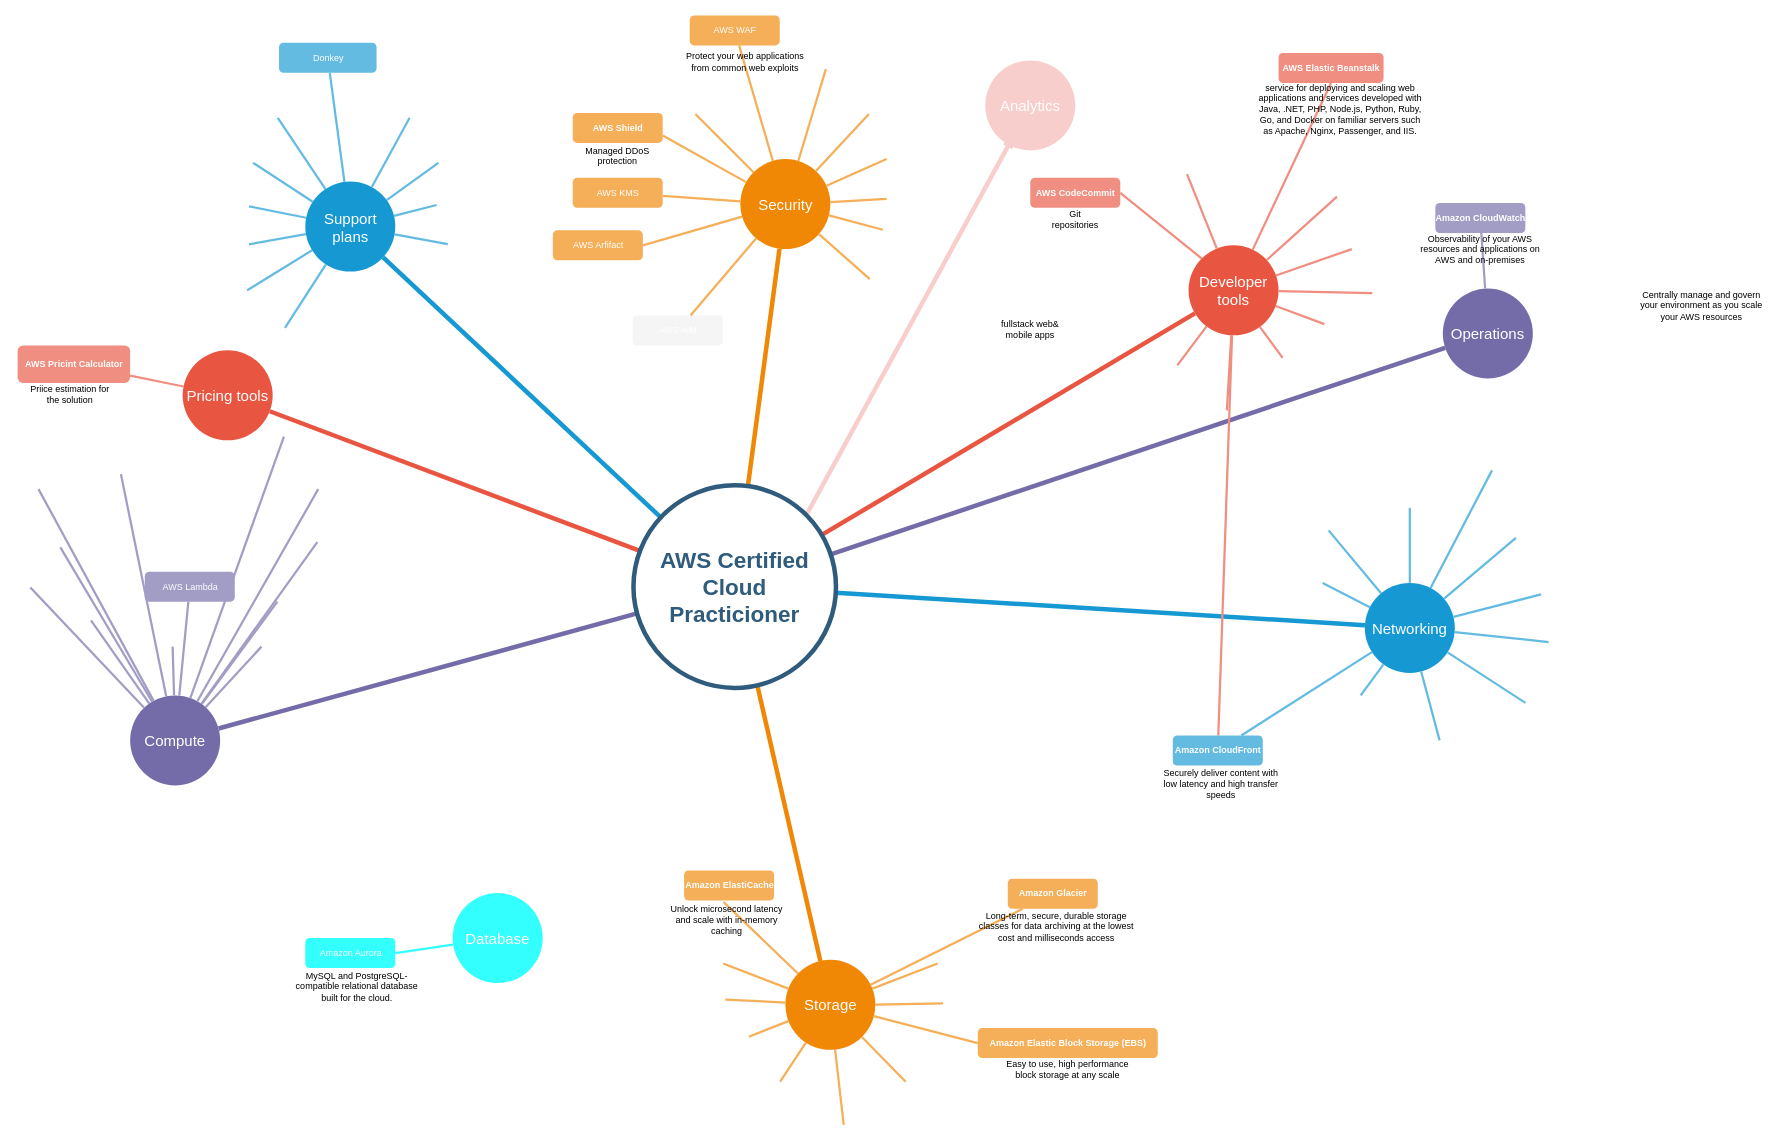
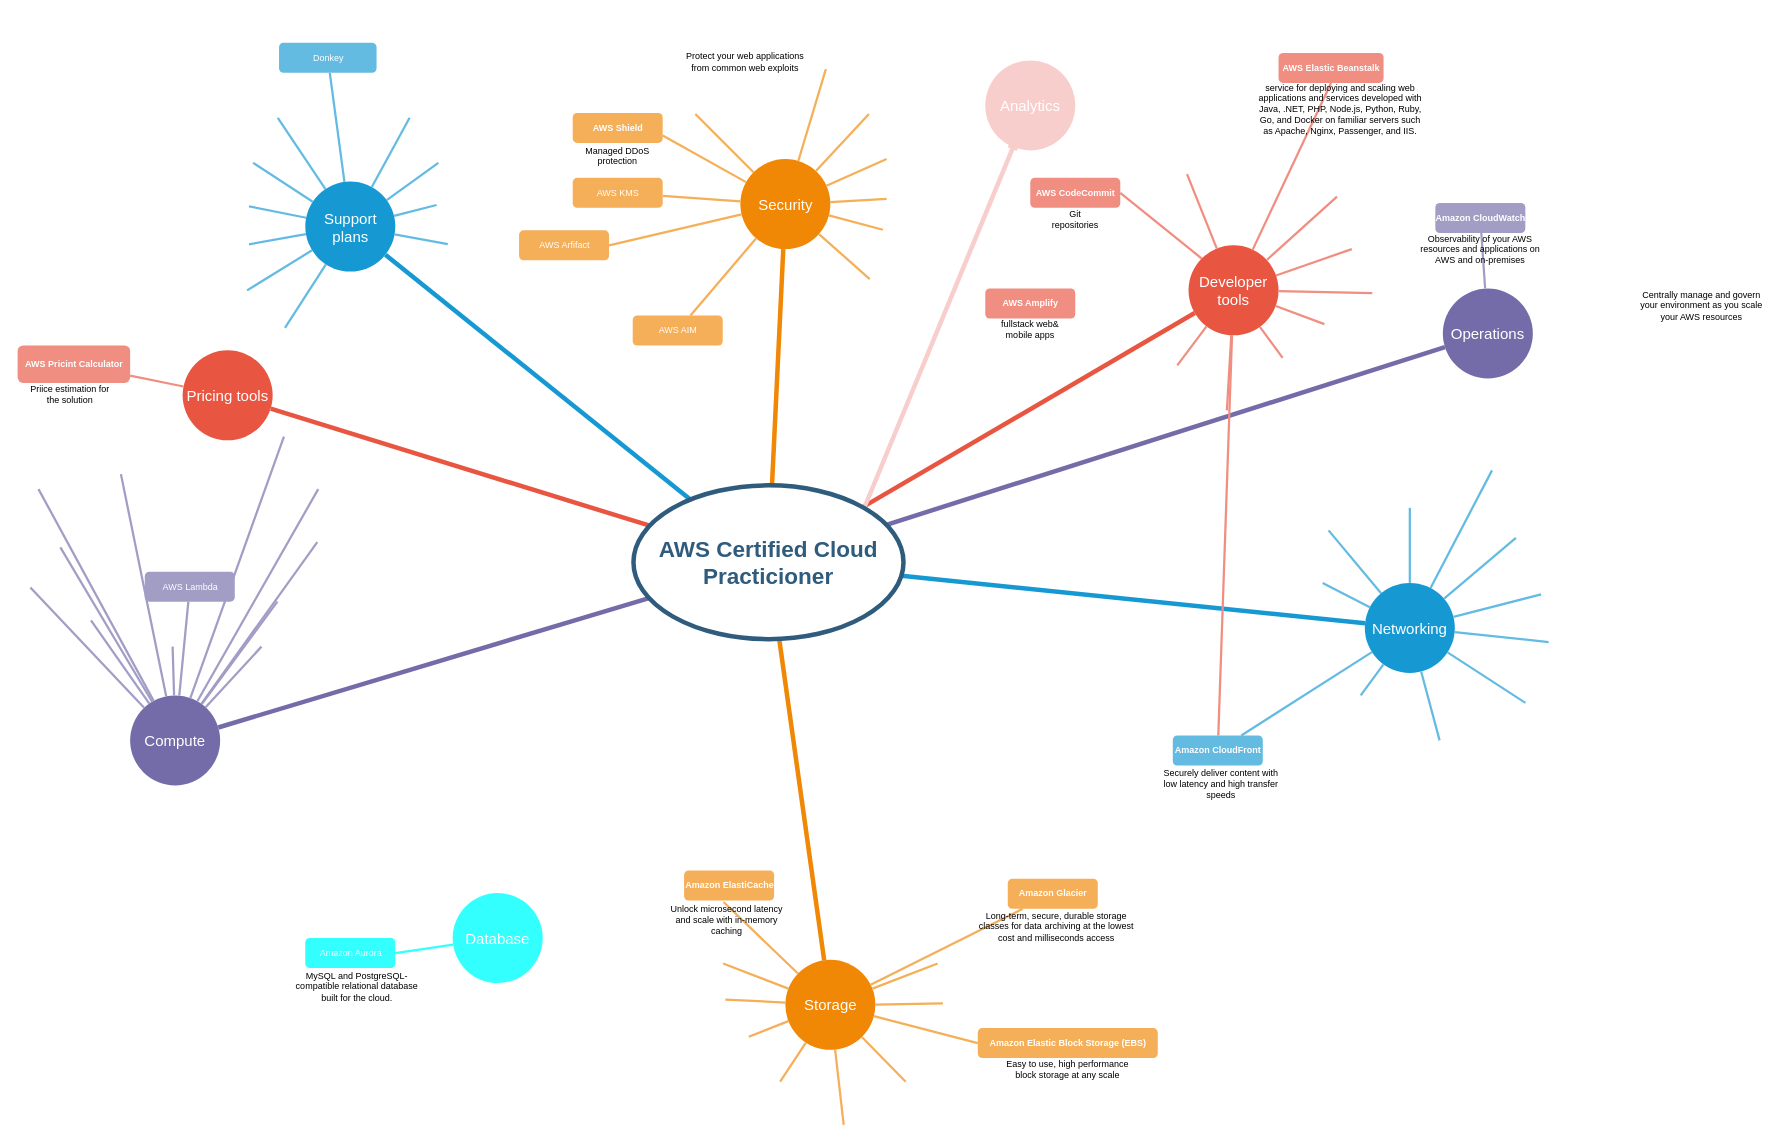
node "AWS WAF": removed
edge "AWS WAF" -- "Security": removed
node "AWS Arfifact": moved (598, 245) -> (564, 245)
node "AWS Amplify": added
node "AWS AIM": fillcolor #f5f5f5 -> #f5af58
node "AWS Certified Cloud Practicioner": size 203x203 -> 270x154
